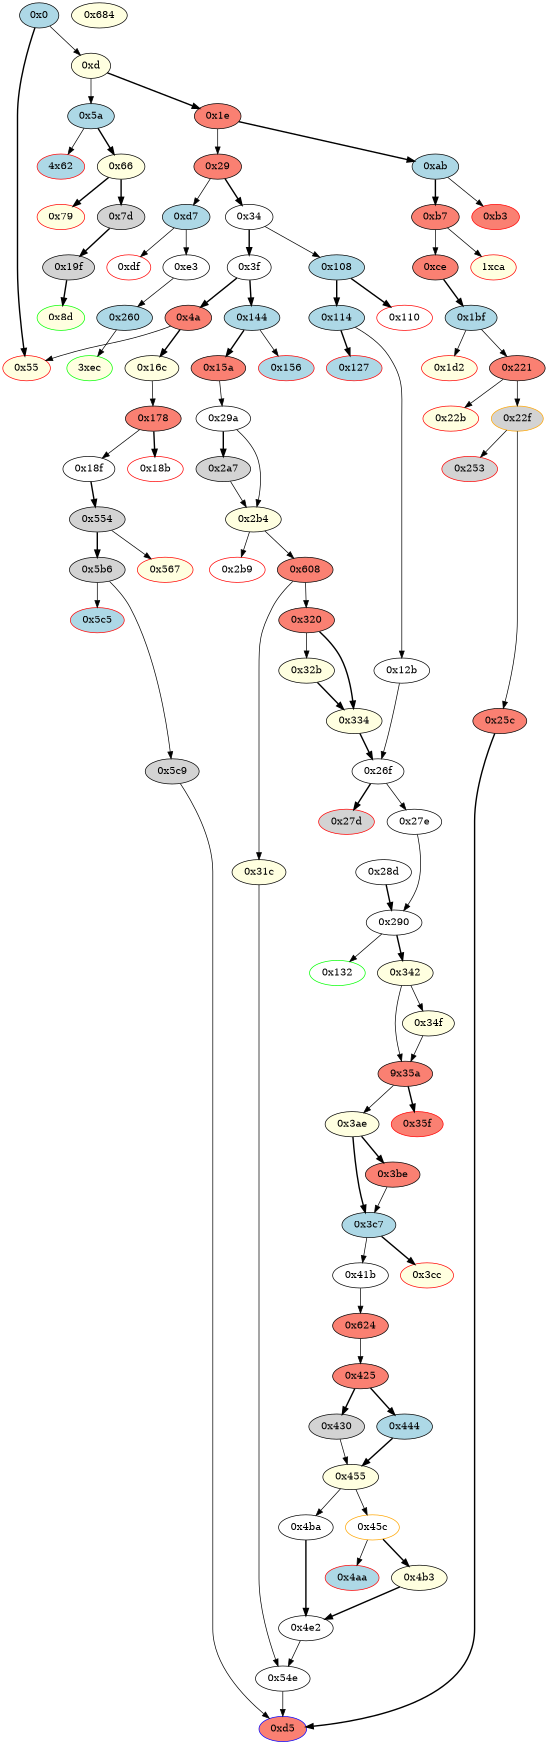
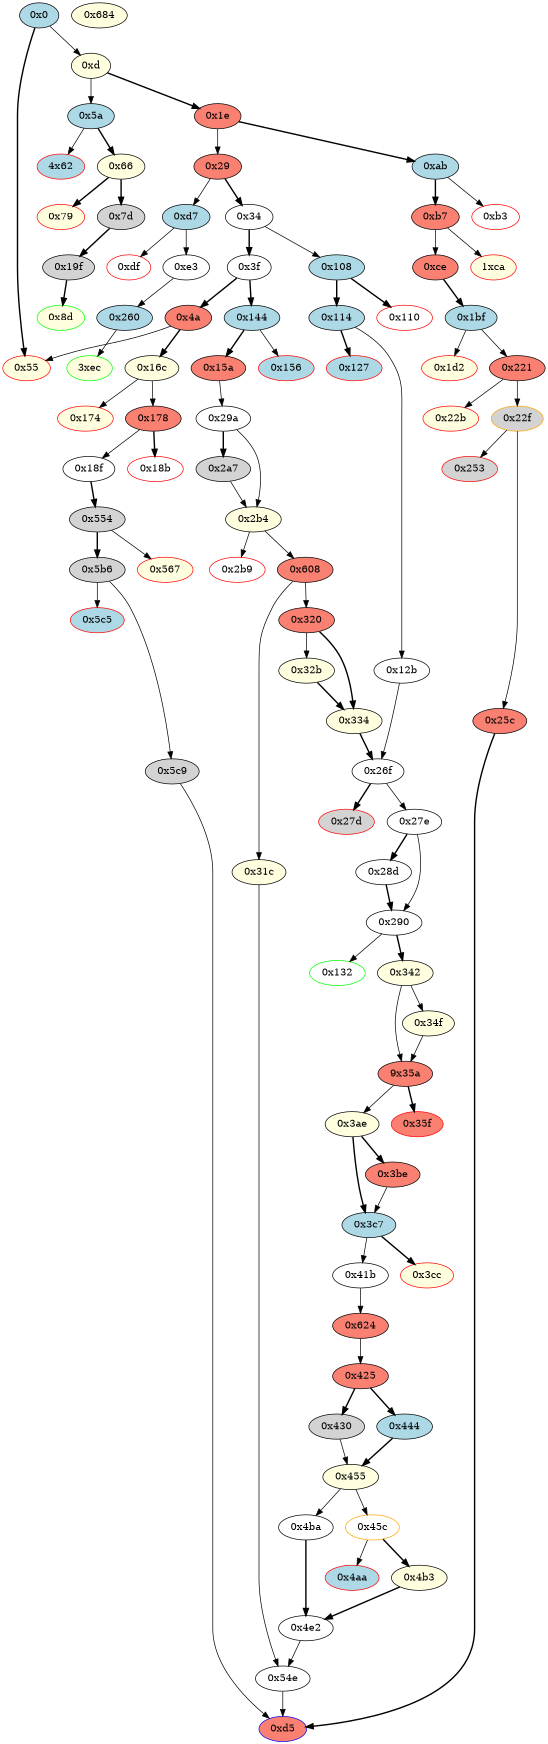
node "0xb3": fillcolor salmon -> white
node "0x174": added
edge "0x27e" -> "0x28d": added
